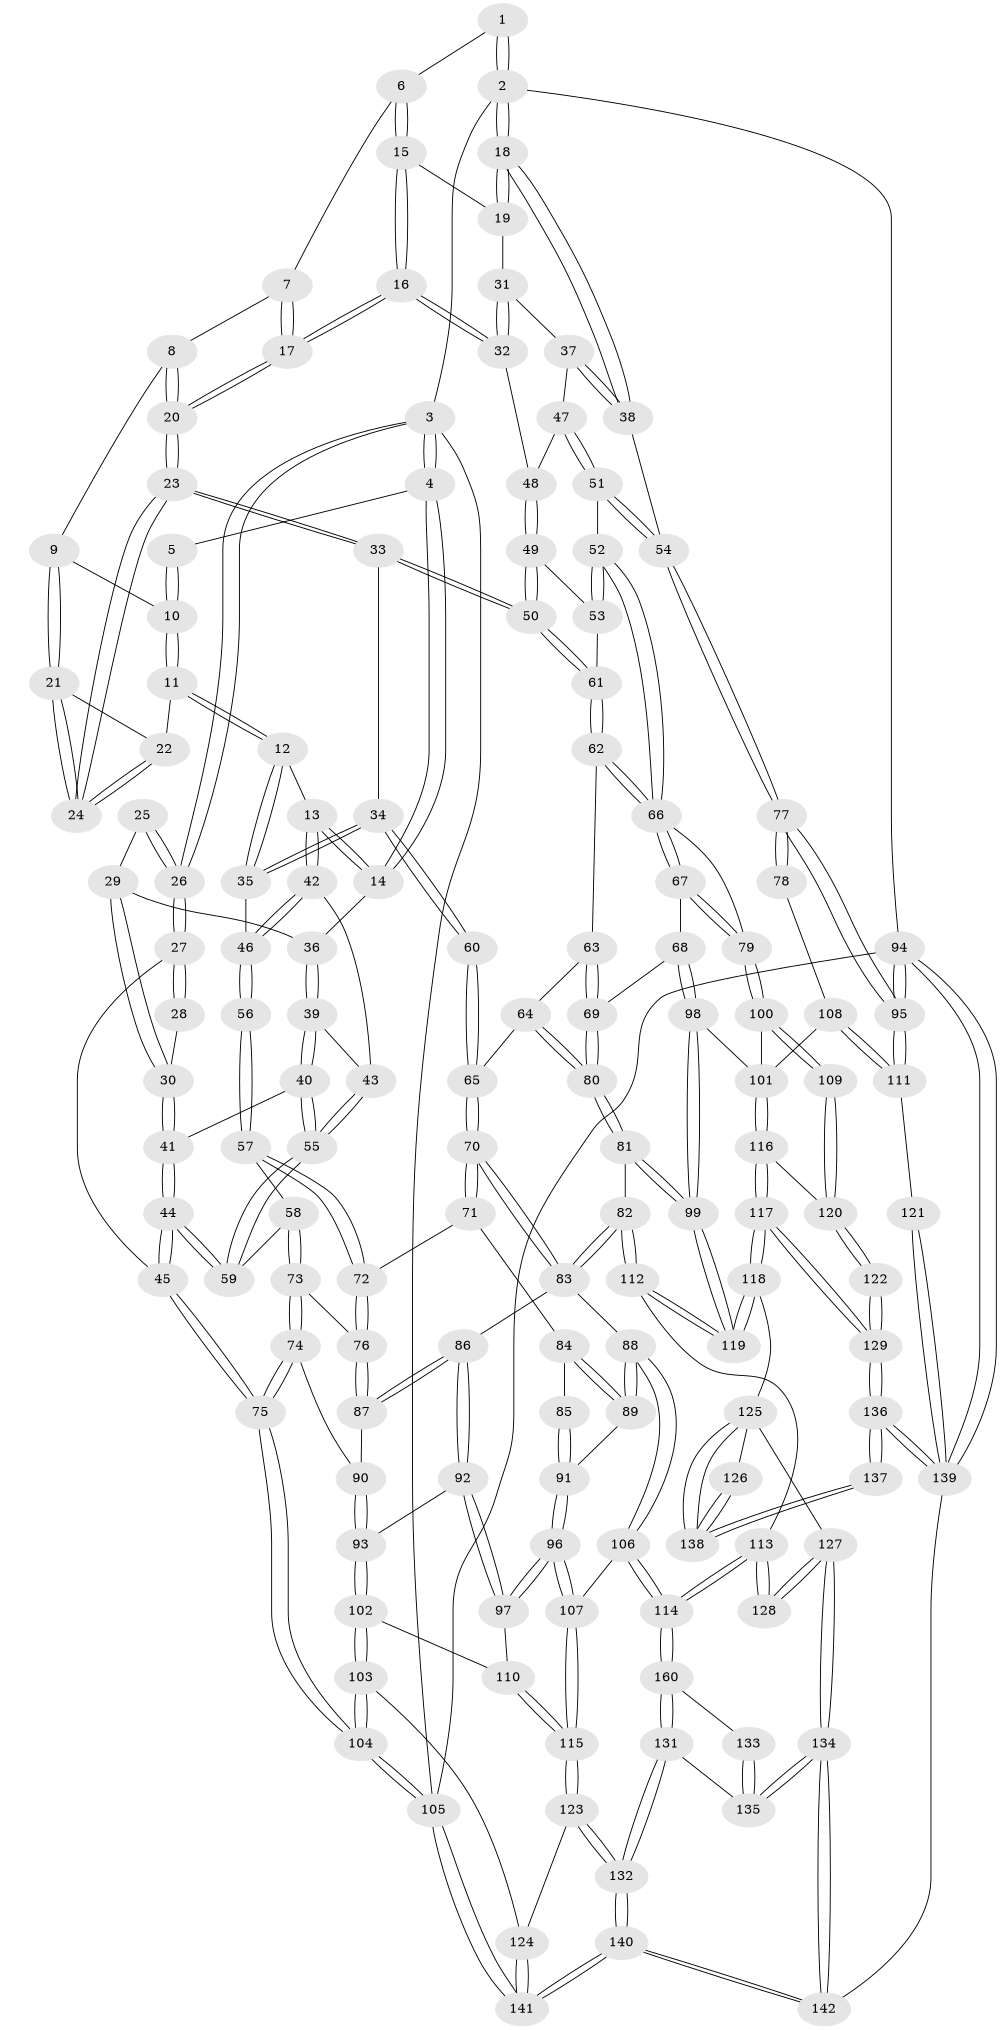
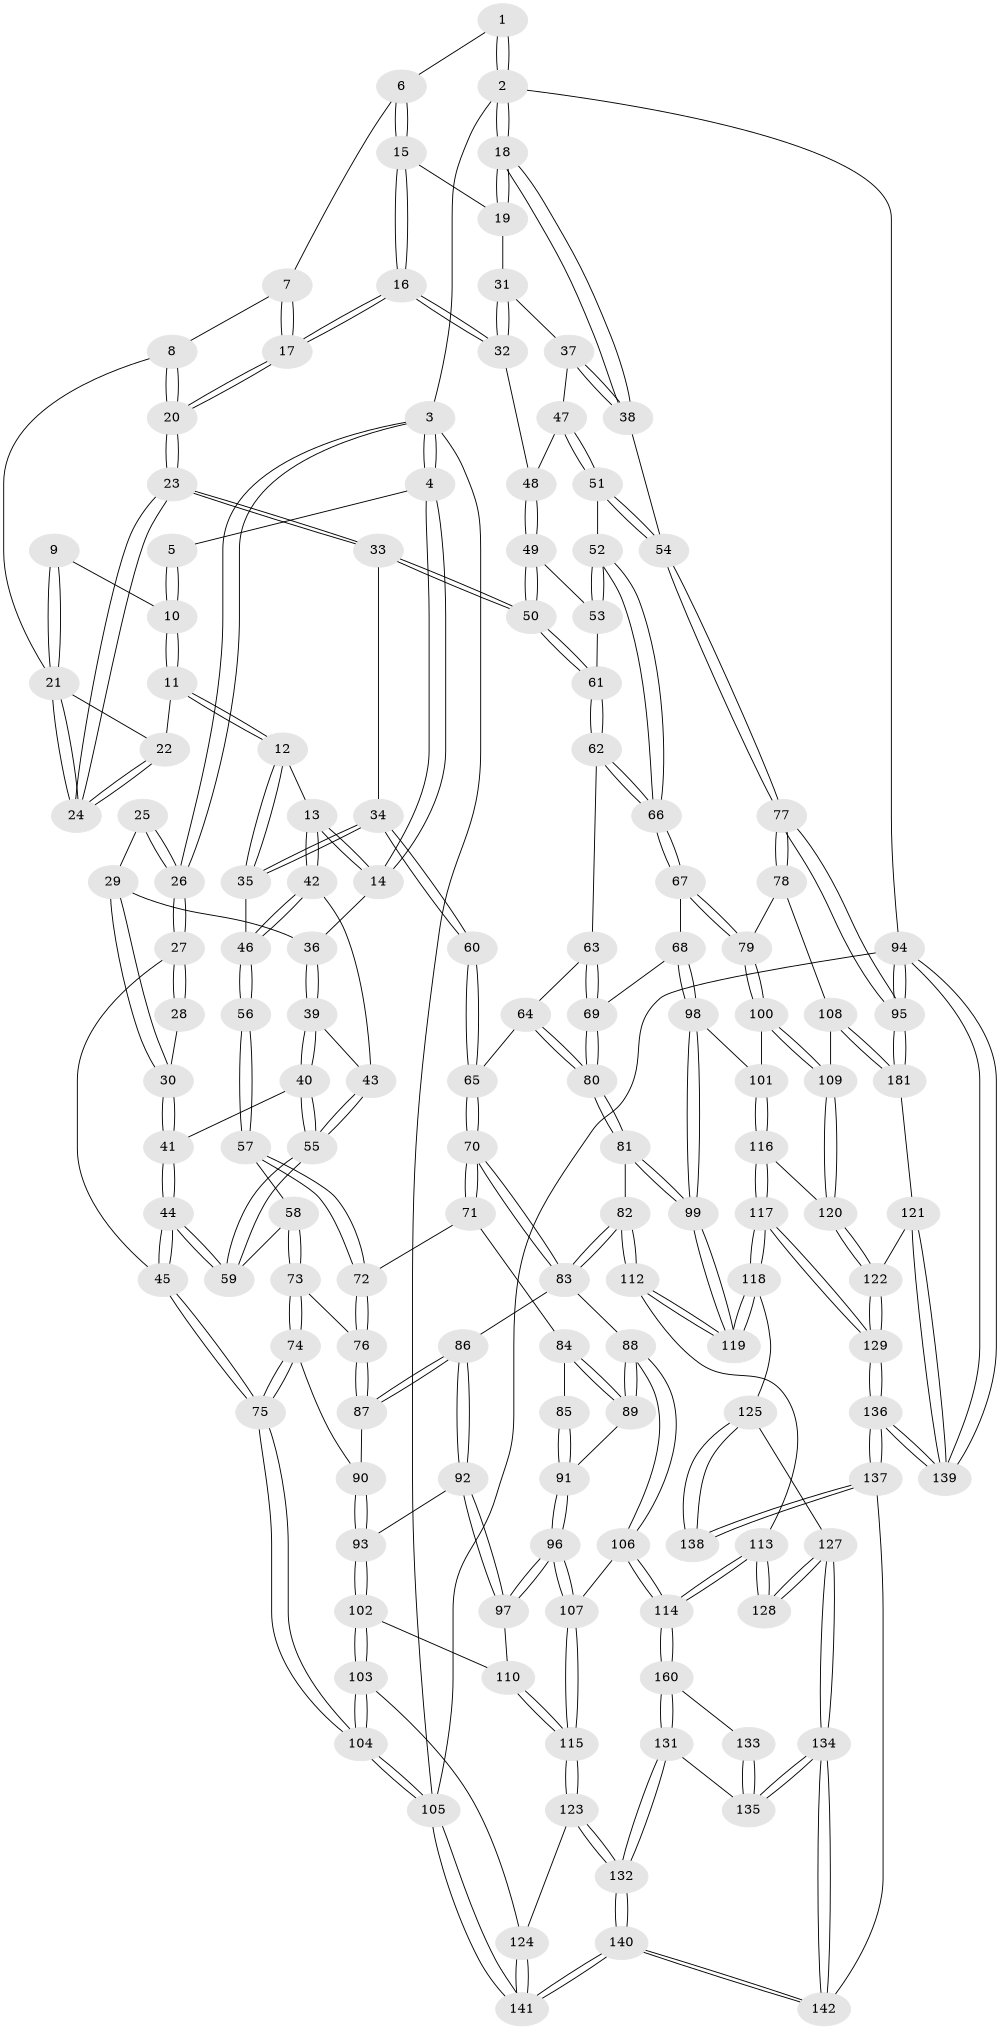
edge "8" -- "9": now "8" -- "21"
edge "66" -- "79": now "78" -- "79"
edge "108" -- "101": now "108" -- "109"
node "111": label "111" -> "181"
edge "121" -- "122": added
node "126": removed
edge "139" -- "142": now "137" -- "142"
